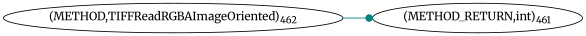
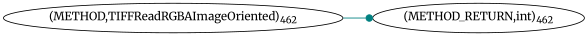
node "(METHOD_RETURN,int)": text "461" -> "462"
